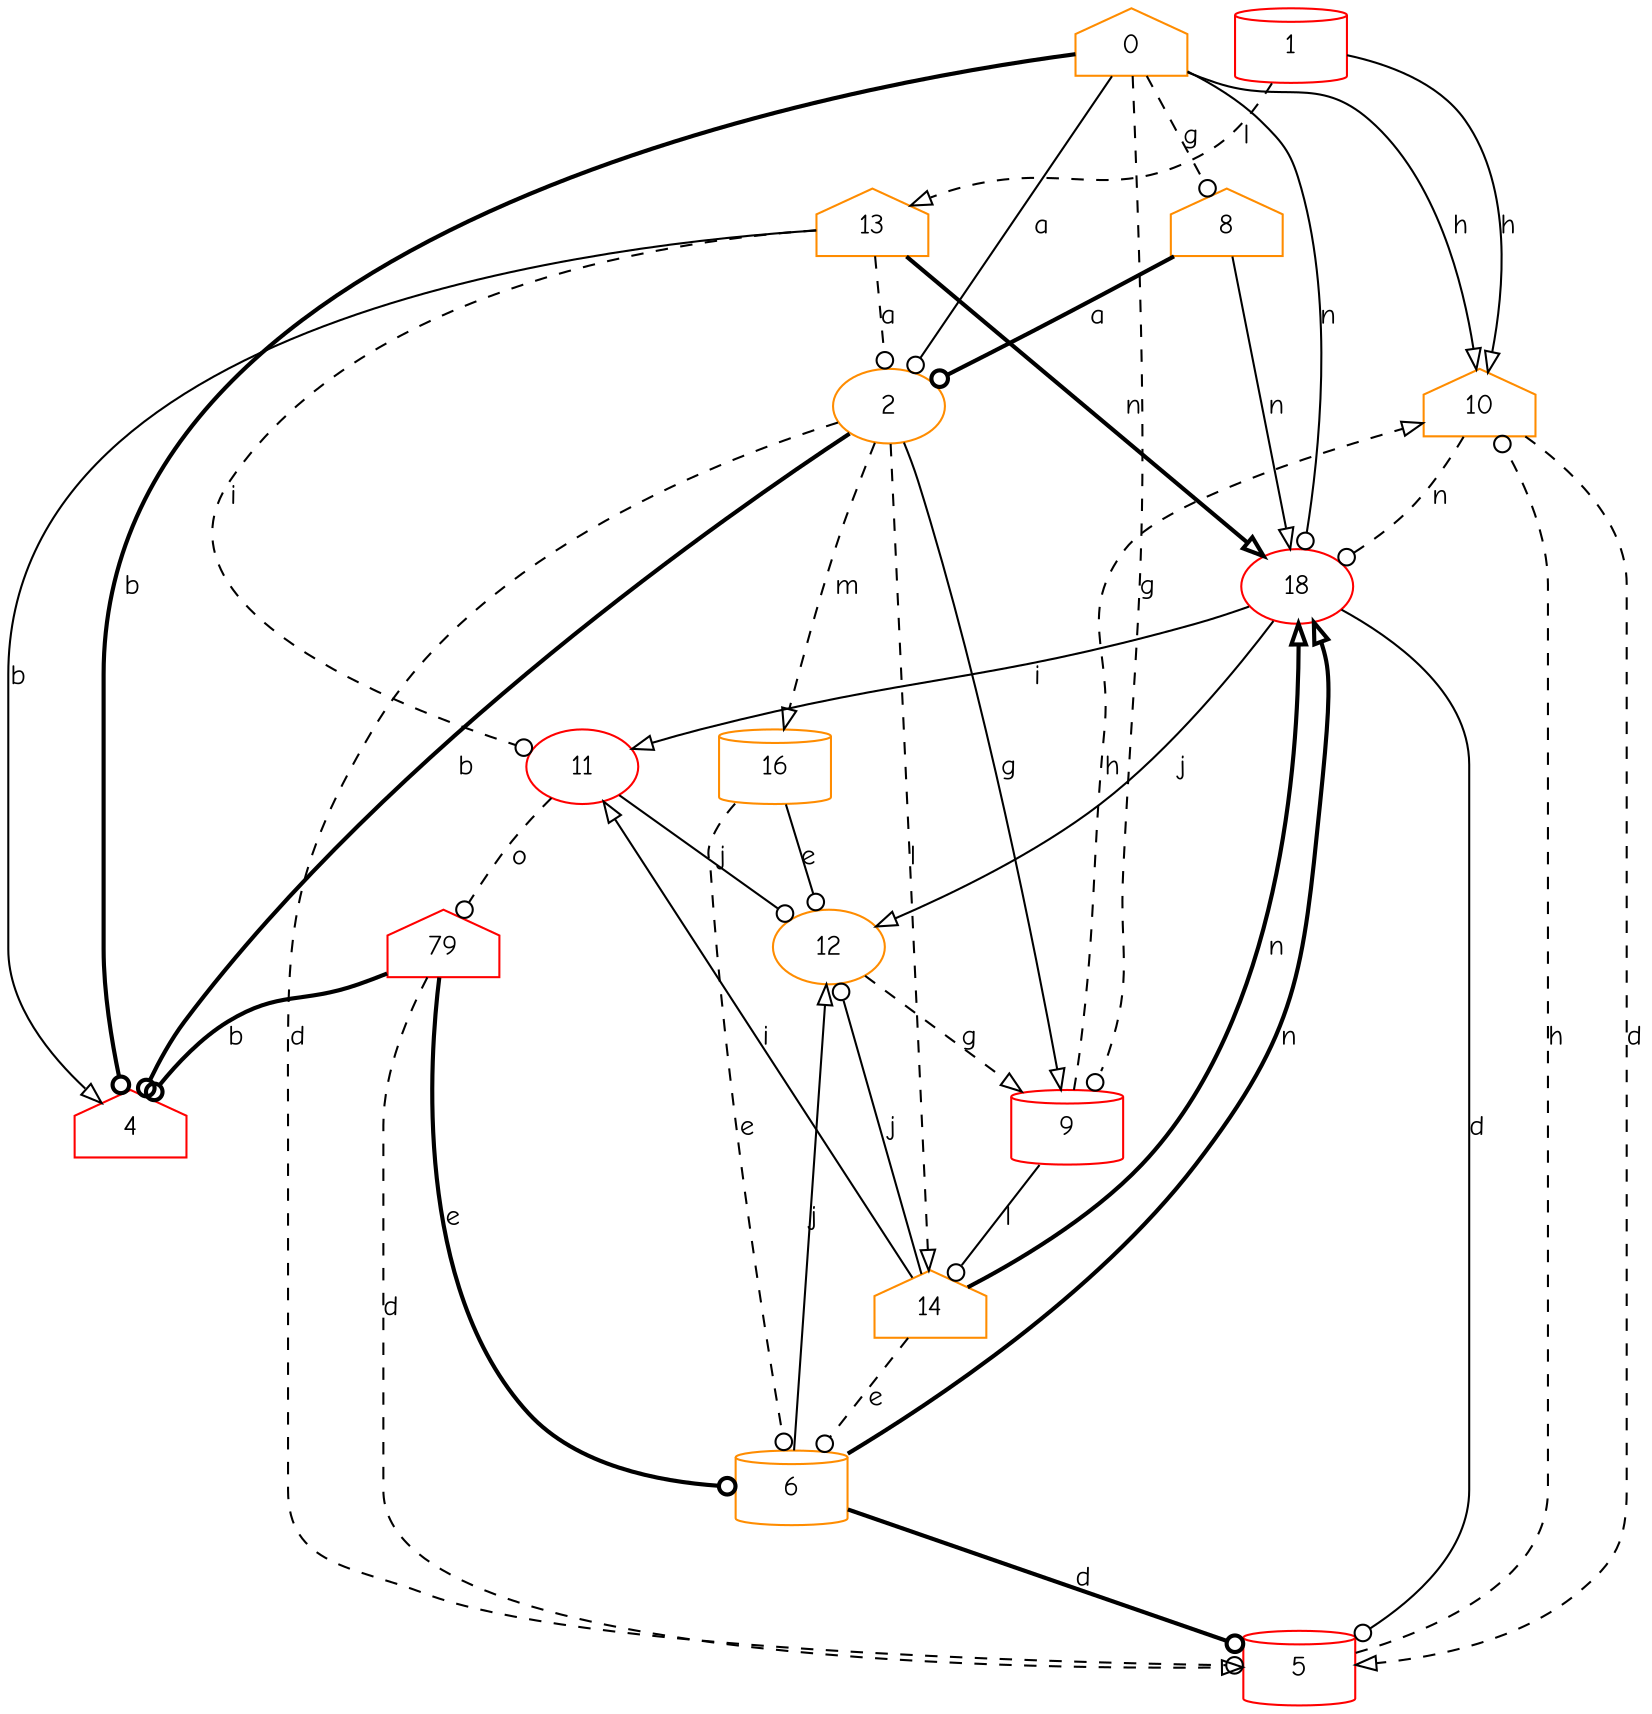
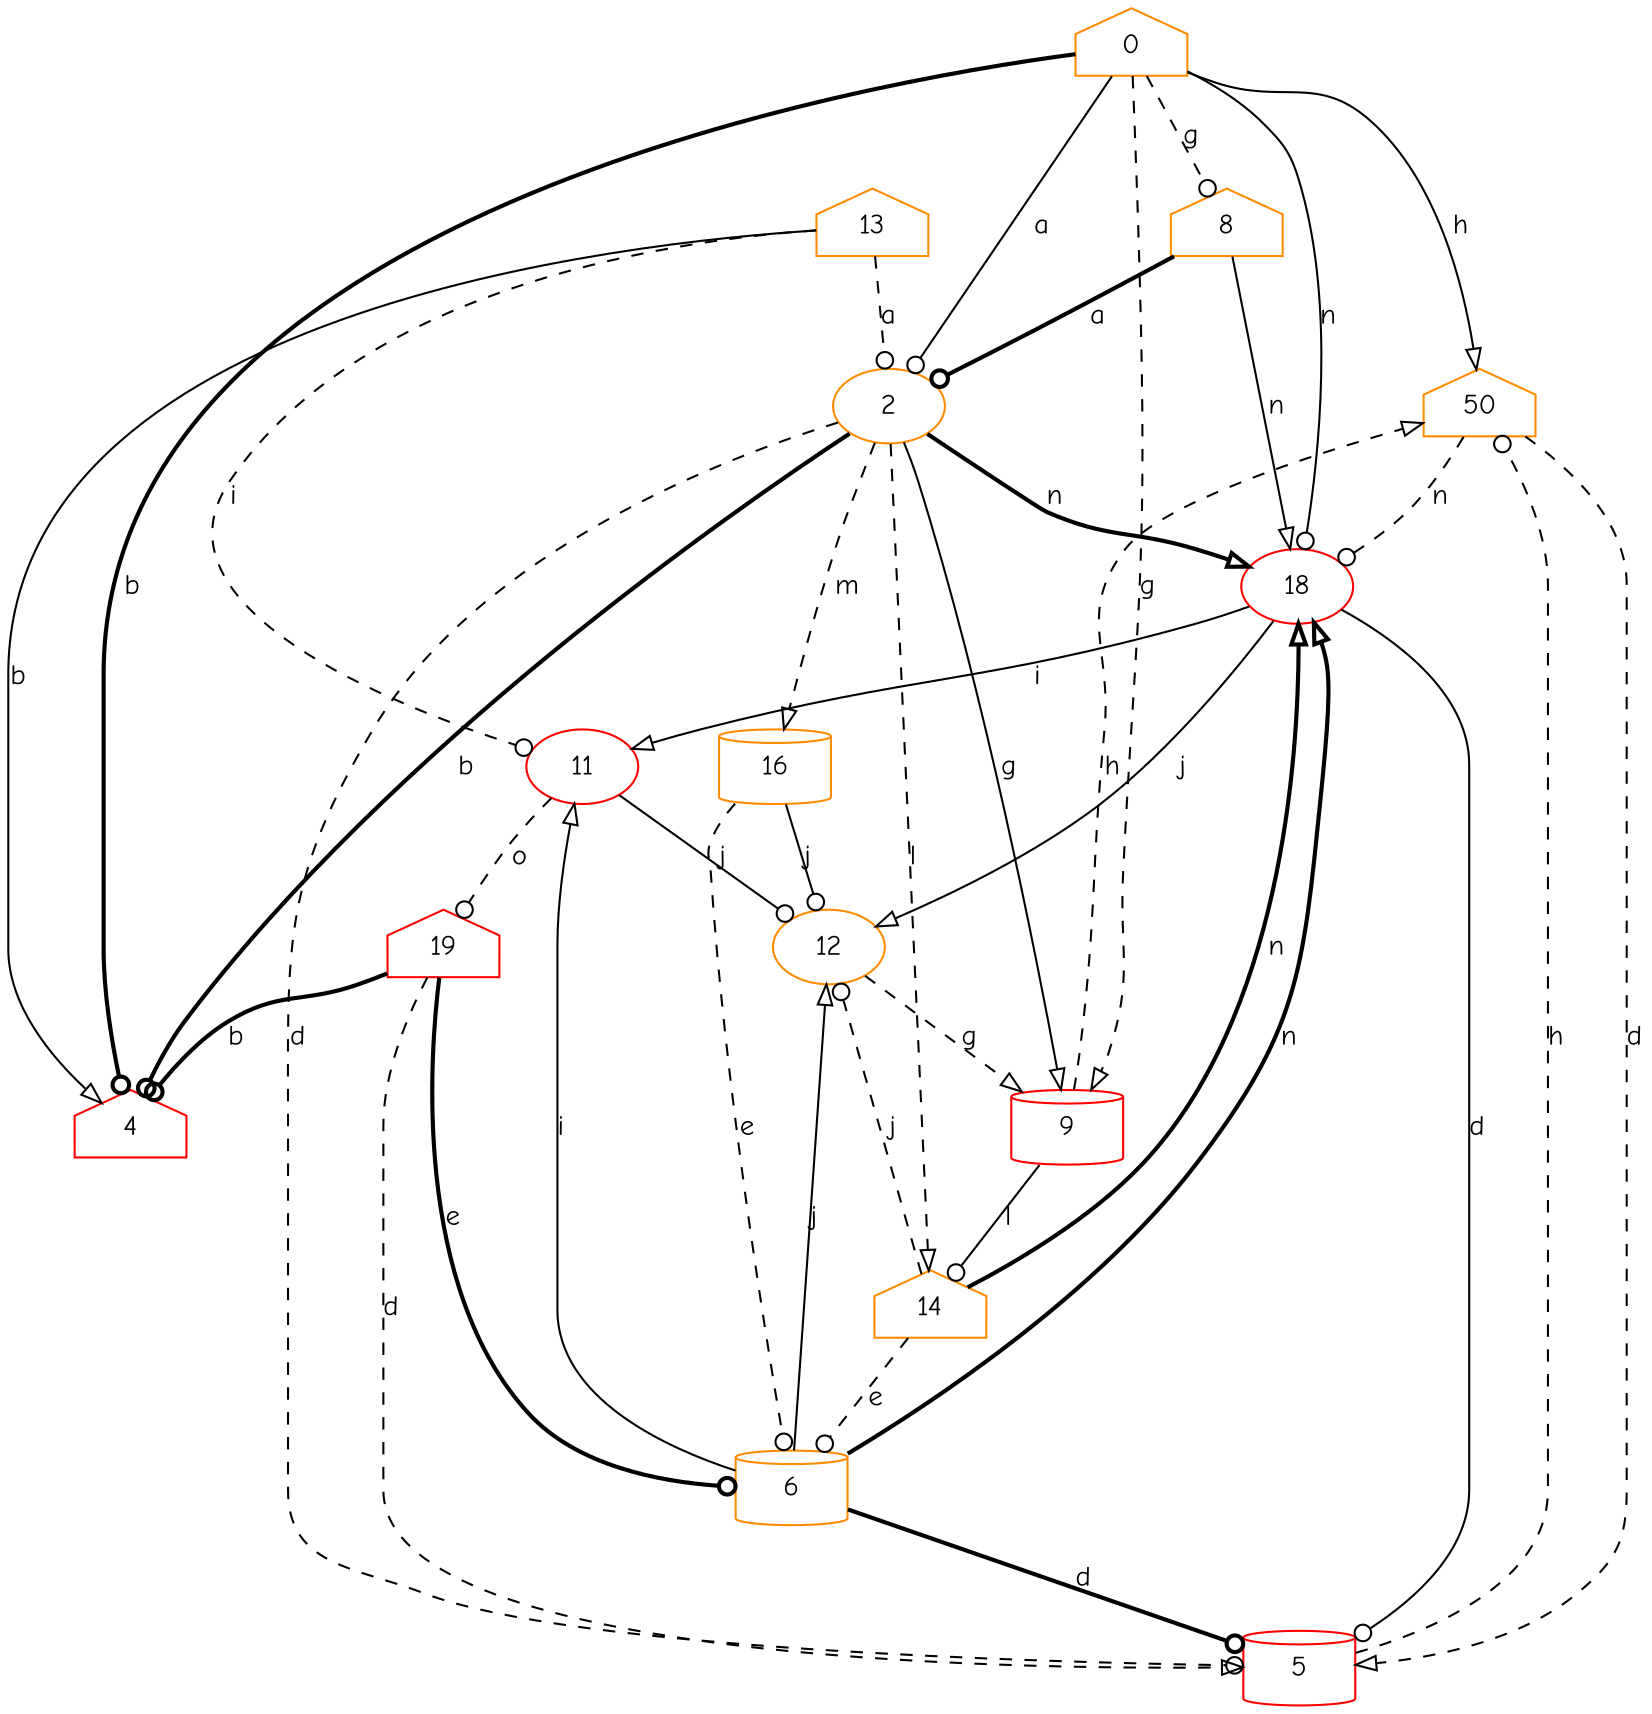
node "1": removed
edge "13" -> "18": now "2" -> "18"
node "10": label "10" -> "50"
edge "0" -> "9": arrowhead odot -> onormal
edge "16" -> "12": label "e" -> "j"
node "79": label "79" -> "19"
edge "14" -> "11": now "6" -> "11"
edge "14" -> "12": style solid -> dashed
